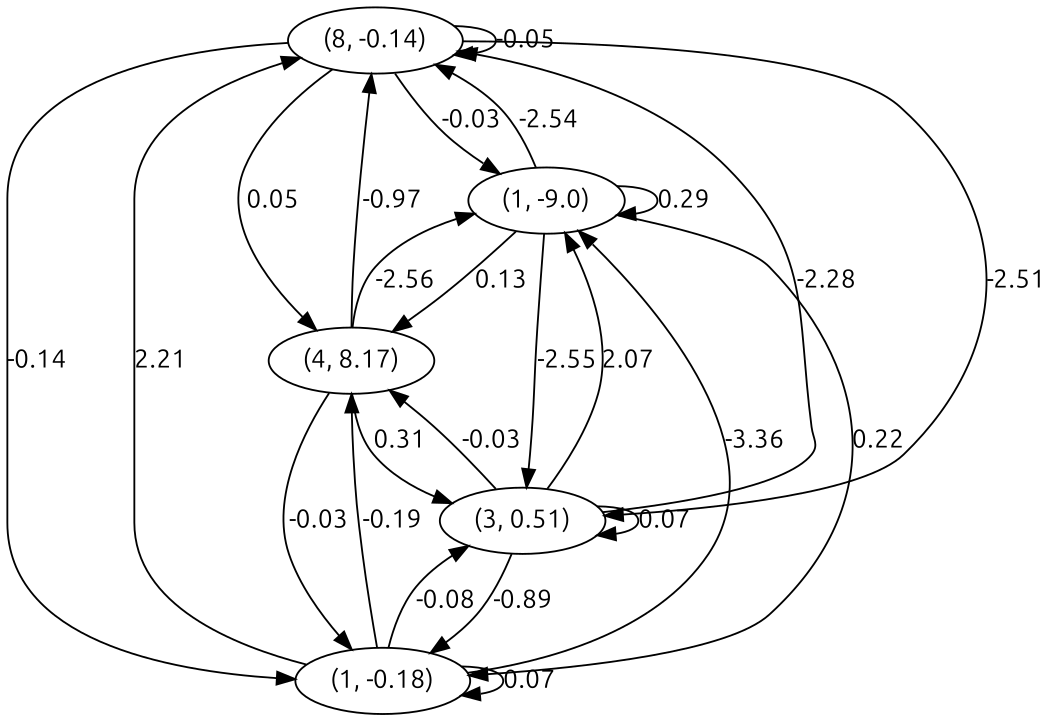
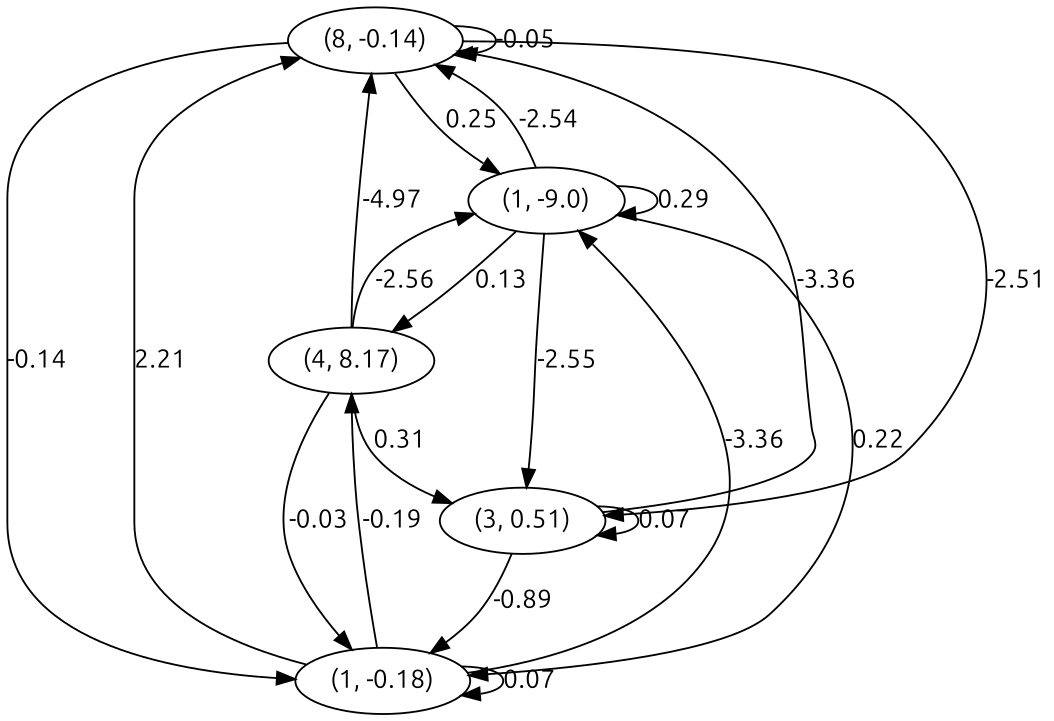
edge "(8, -0.14)" -> "(1, -9.0)": label "-0.03" -> "0.25"
edge "(8, -0.14)" -> "(4, 8.17)": removed, label "0.05"
edge "(4, 8.17)" -> "(8, -0.14)": label "-0.97" -> "-4.97"
edge "(3, 0.51)" -> "(8, -0.14)": label "-2.28" -> "-3.36"
edge "(3, 0.51)" -> "(1, -9.0)": removed, label "2.07"
edge "(3, 0.51)" -> "(4, 8.17)": removed, label "-0.03"
edge "(1, -0.18)" -> "(3, 0.51)": removed, label "-0.08"
